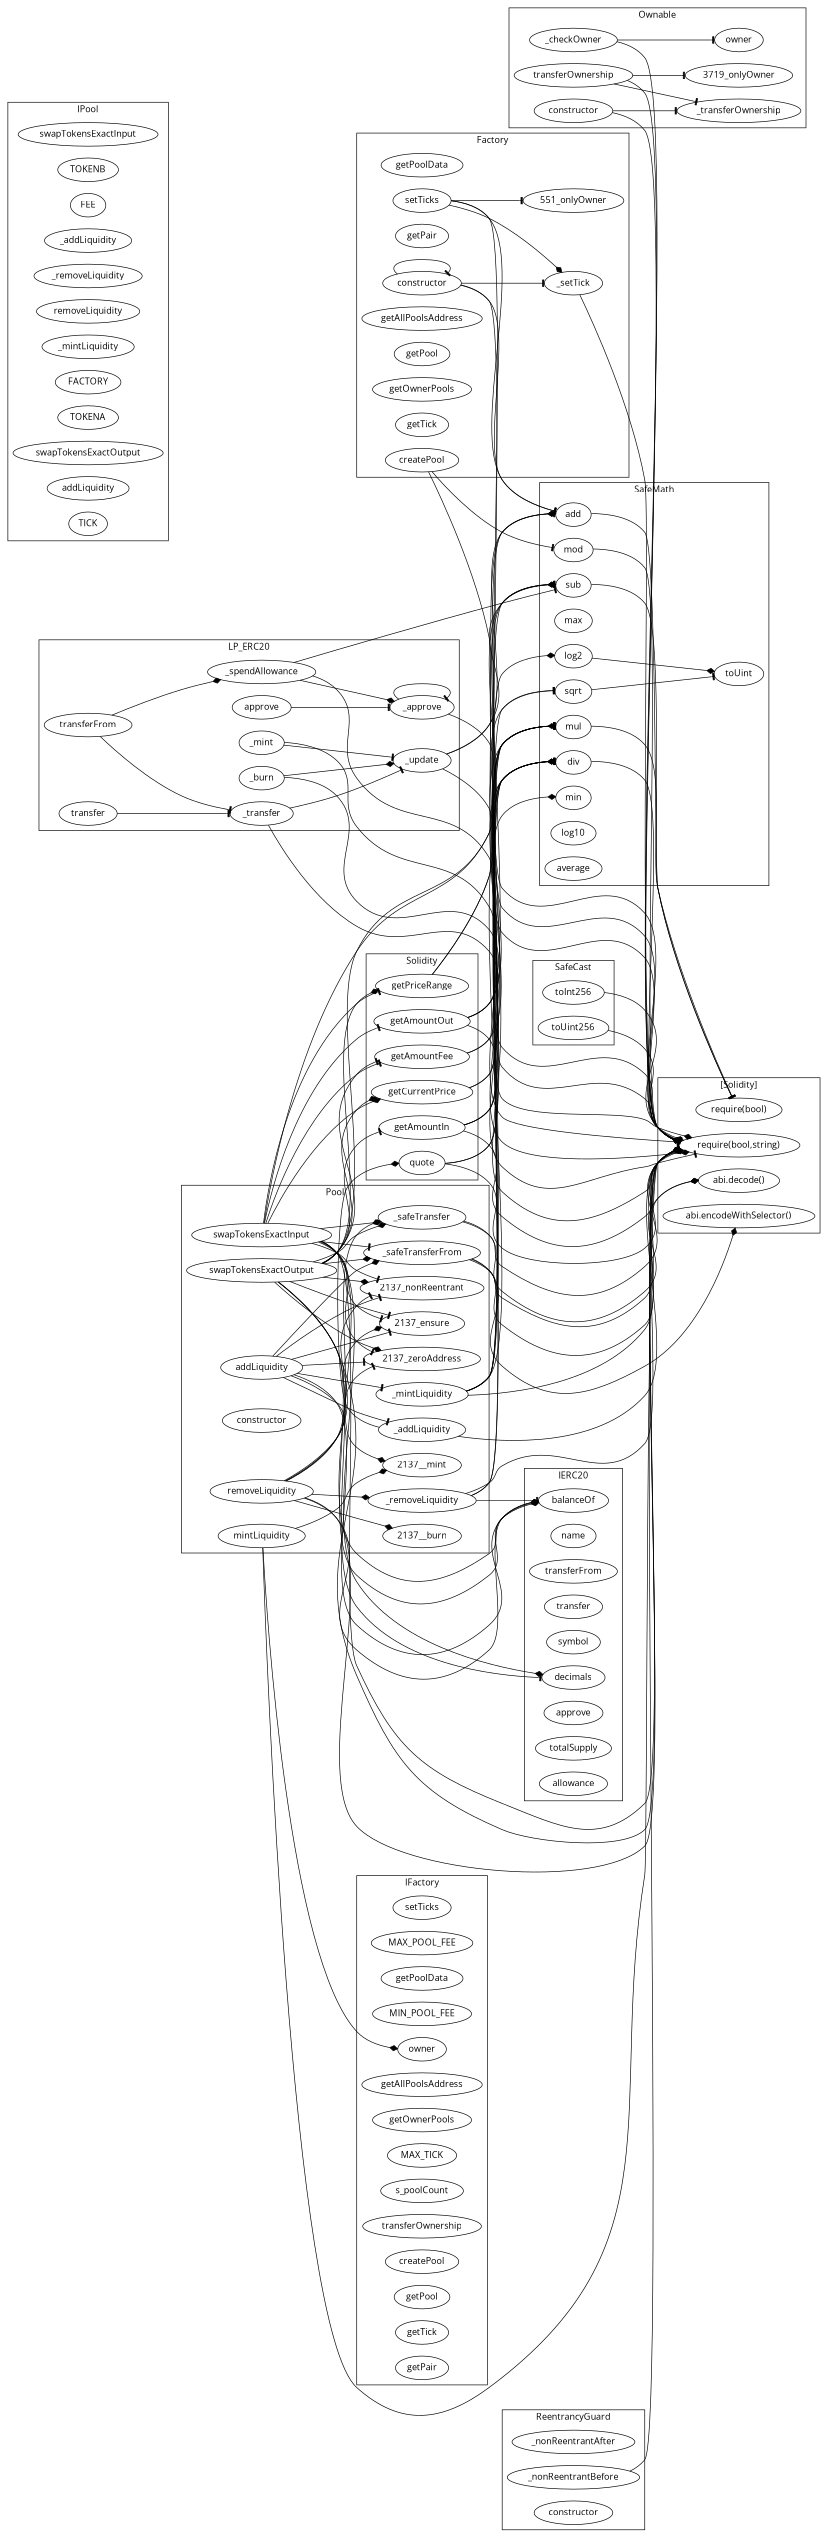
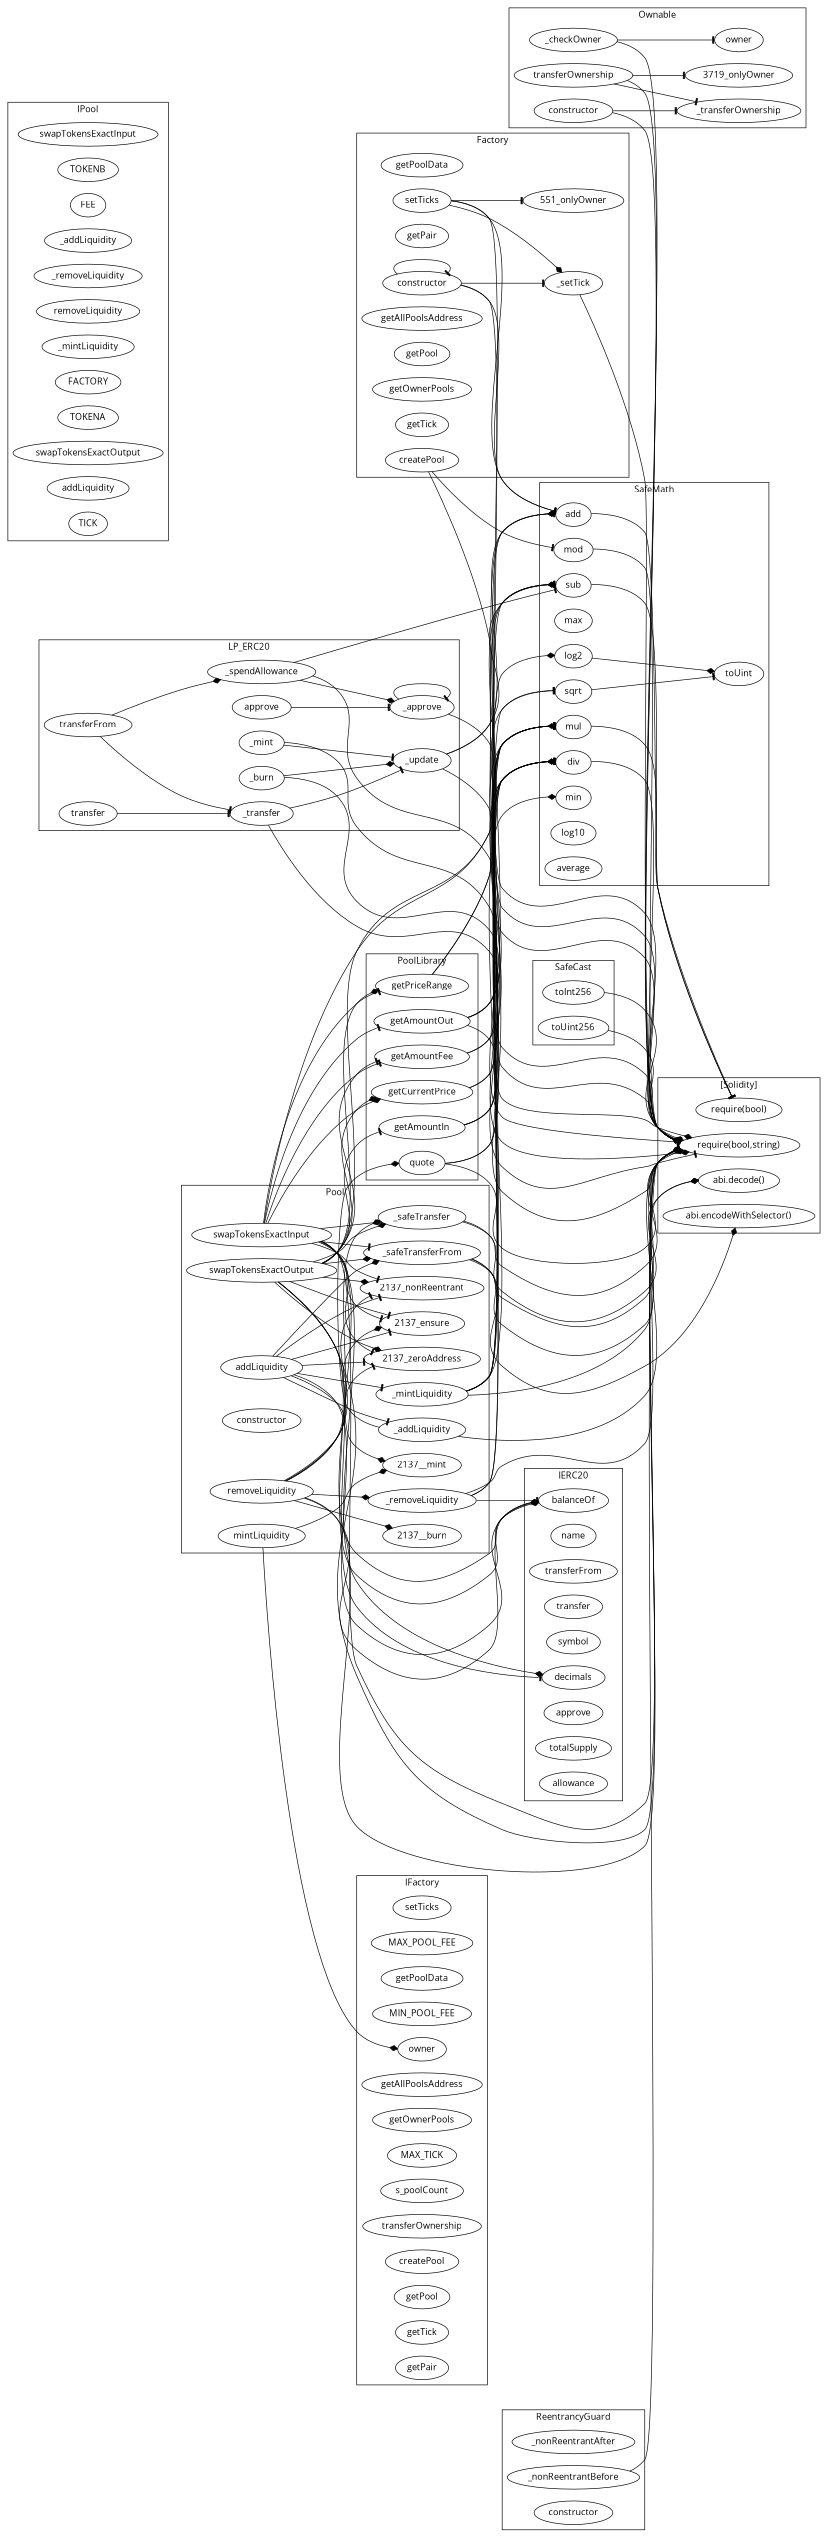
cluster "Solidity": label "Solidity" -> "PoolLibrary"
edge "getAmountIn" -> "require(bool,string)": removed
edge "mintLiquidity" -> "require(bool,string)": removed
